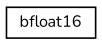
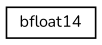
node "bfloat16": label "bfloat16" -> "bfloat14"
